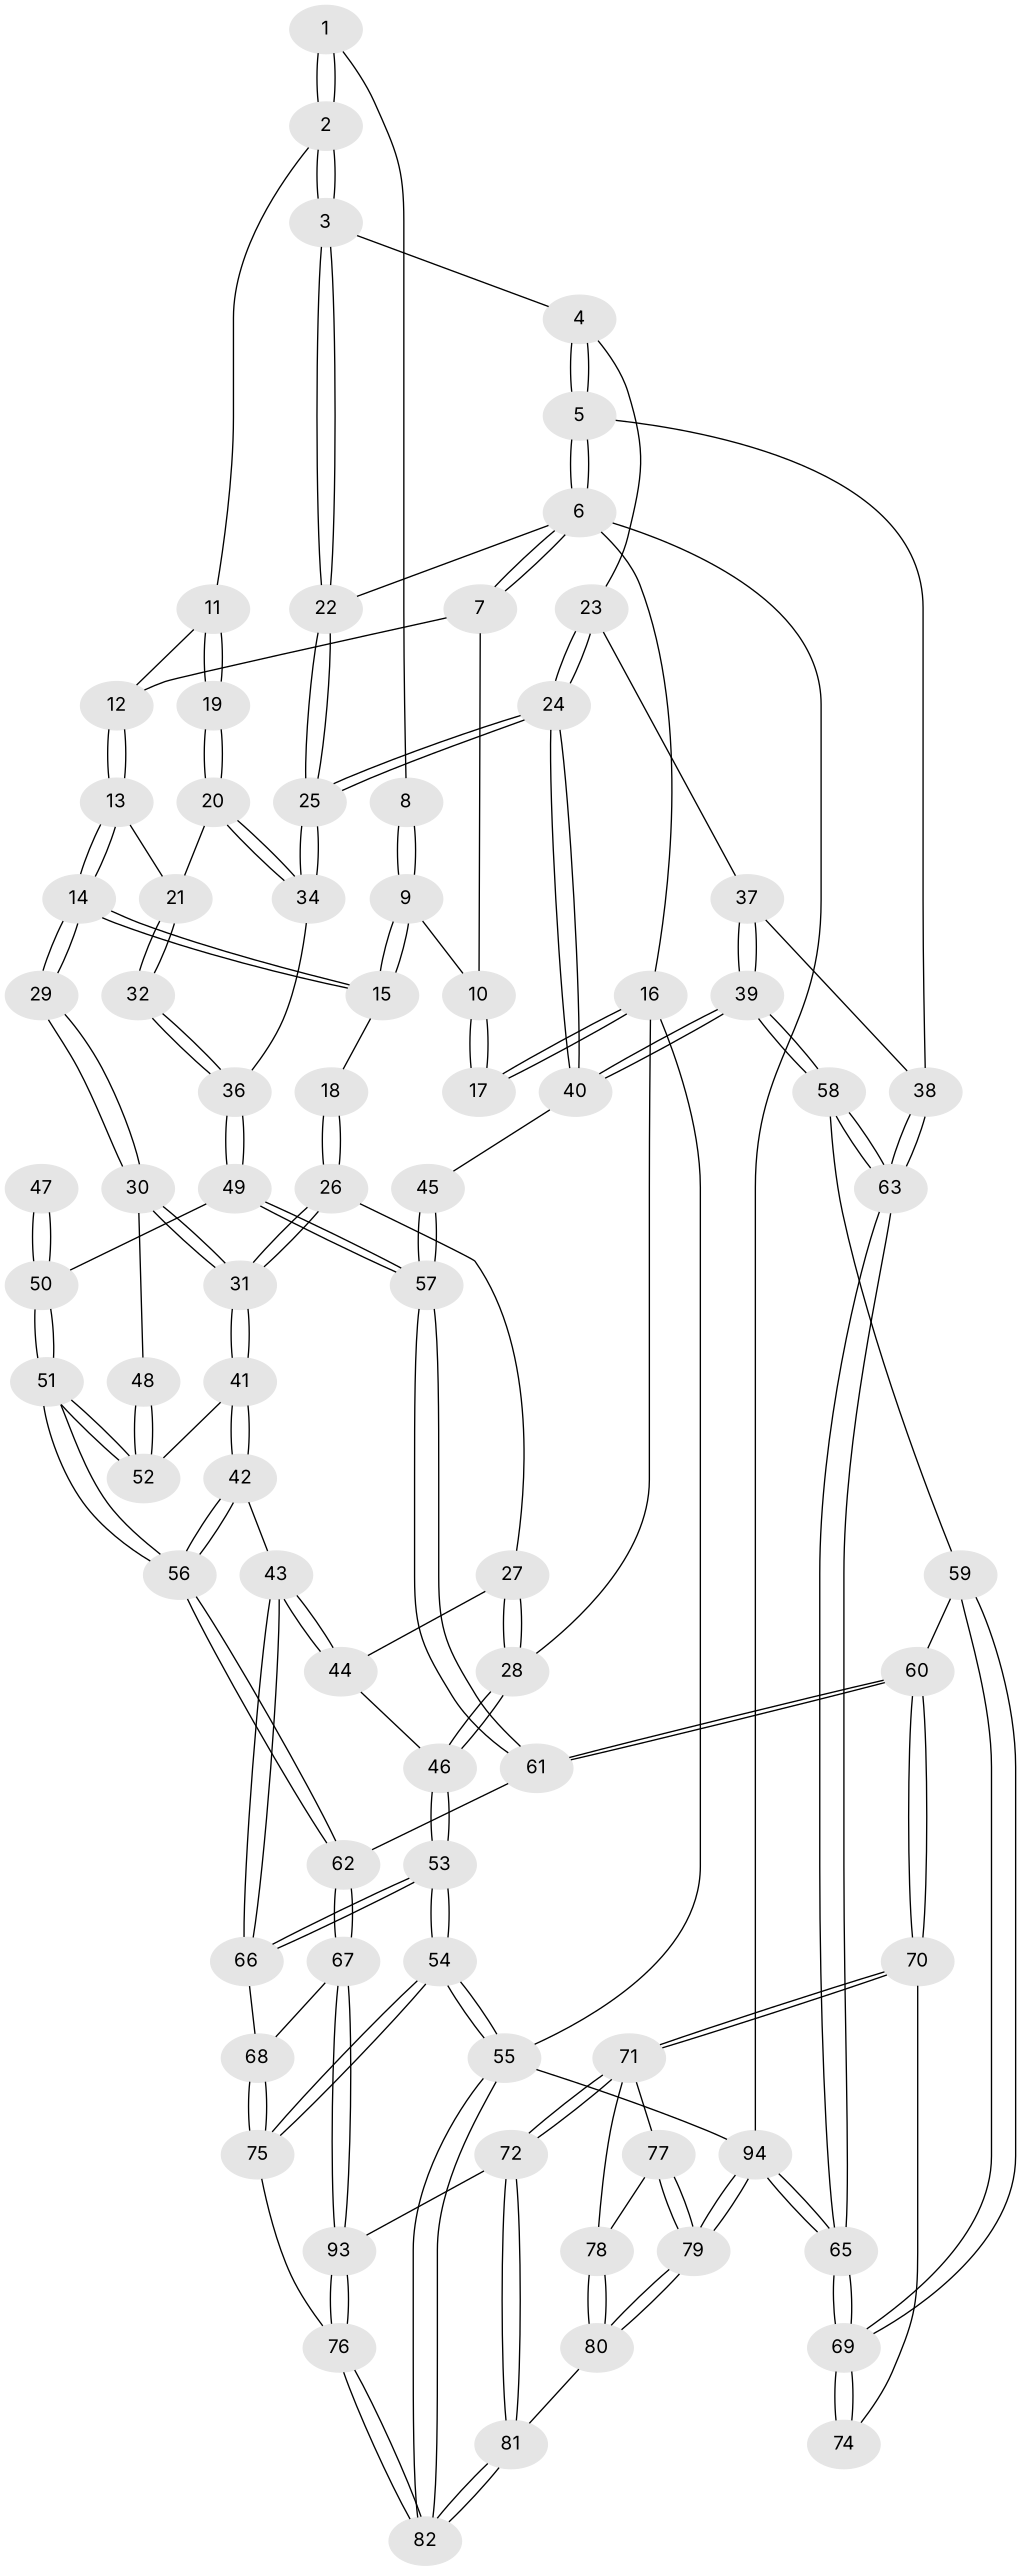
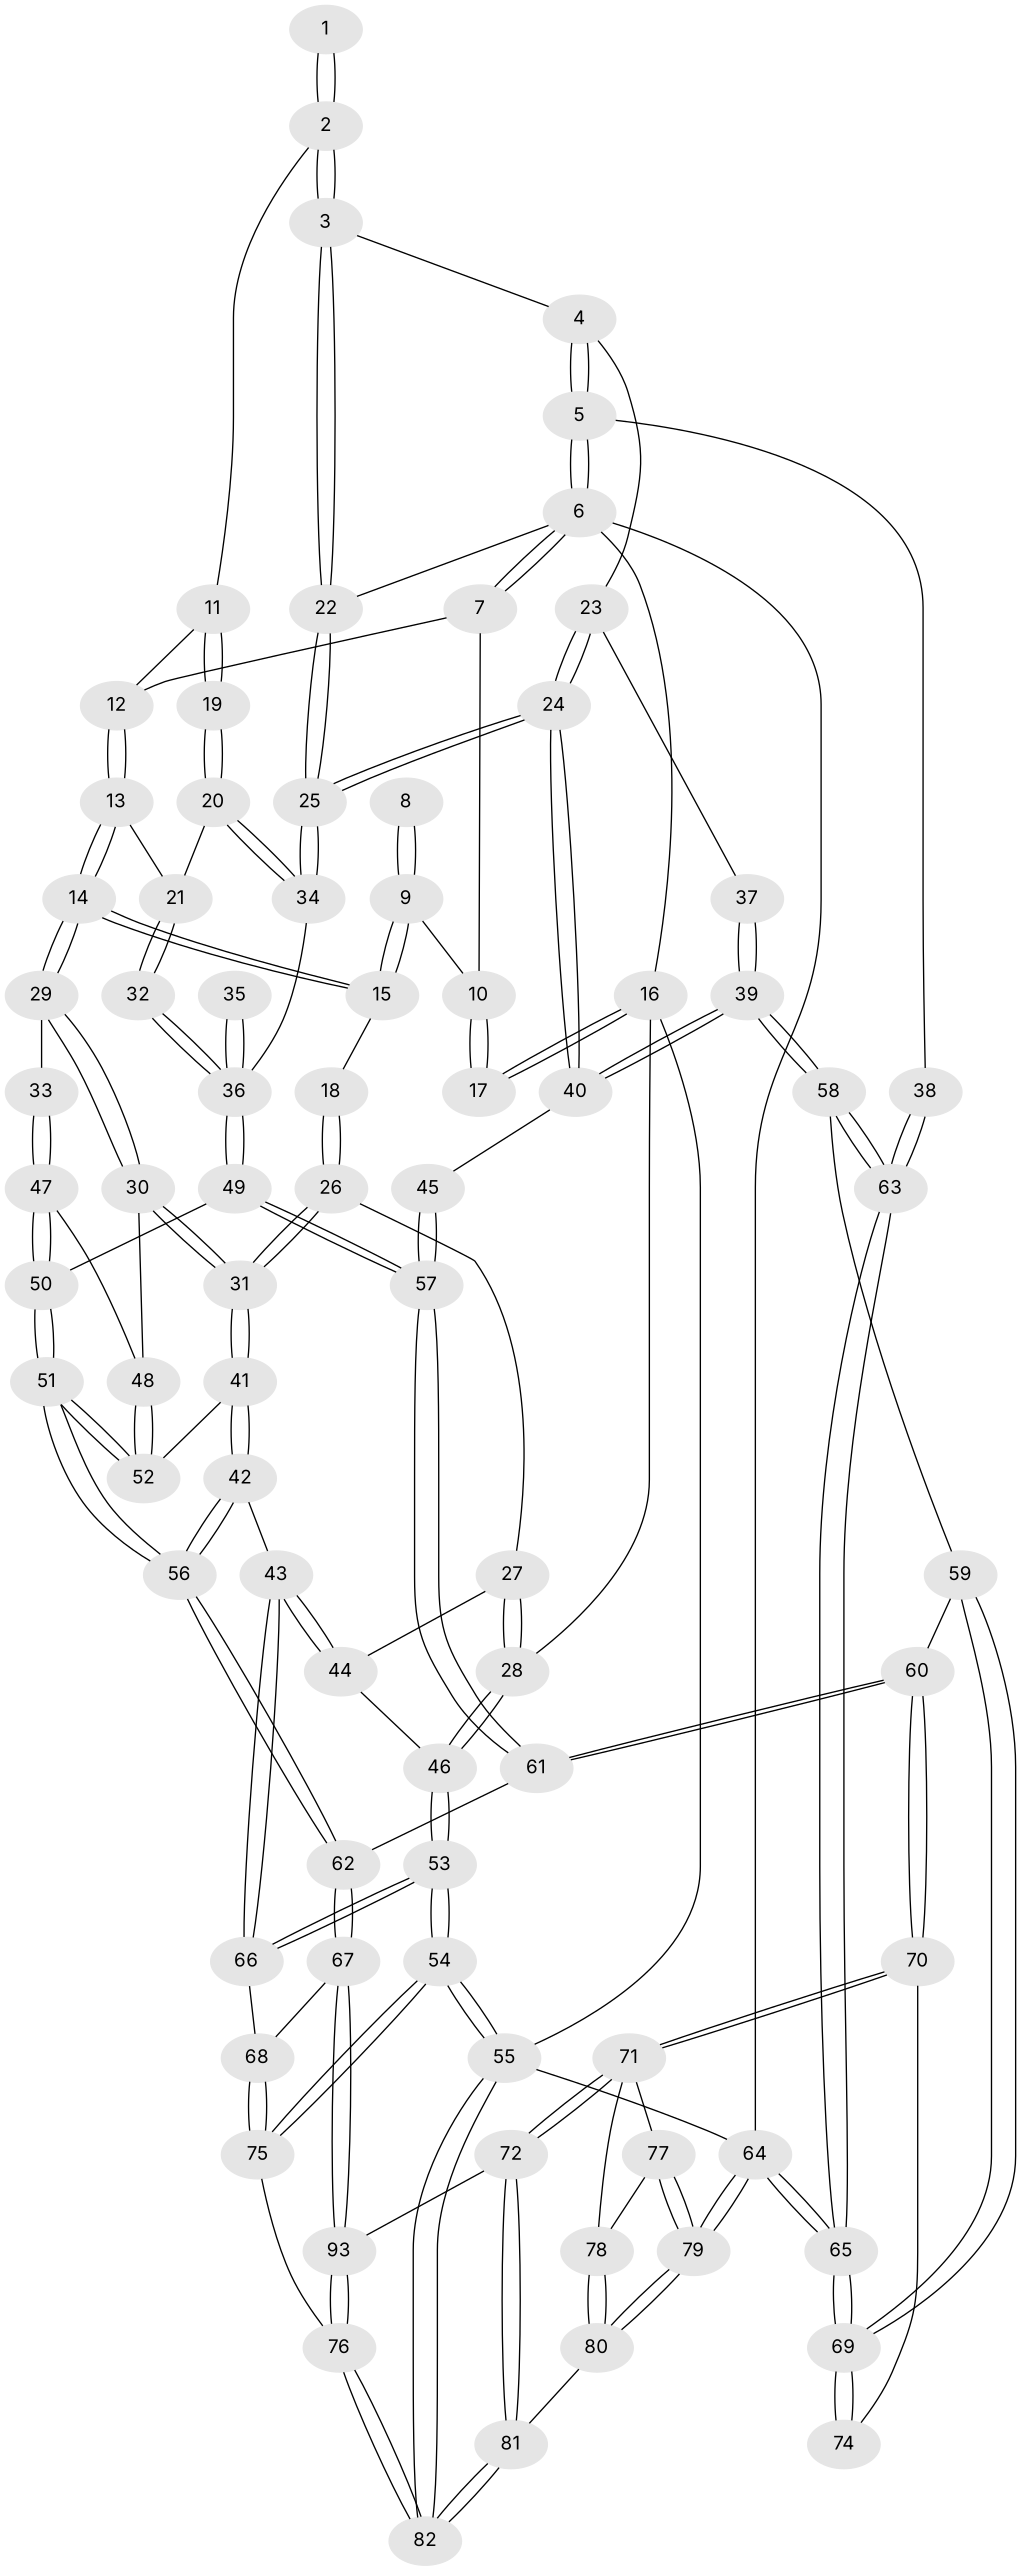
edge "1" -- "8": removed
edge "37" -- "38": removed
node "35": added
node "33": added
edge "47" -- "48": added
node "94": label "94" -> "64"
